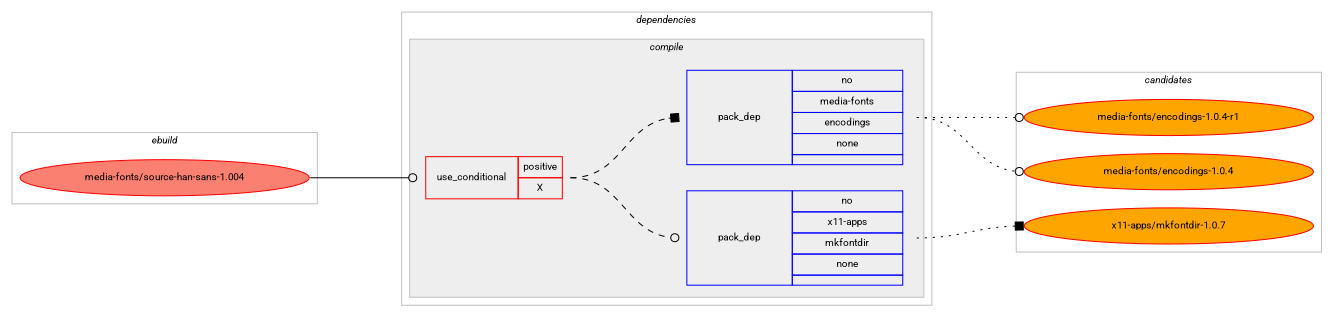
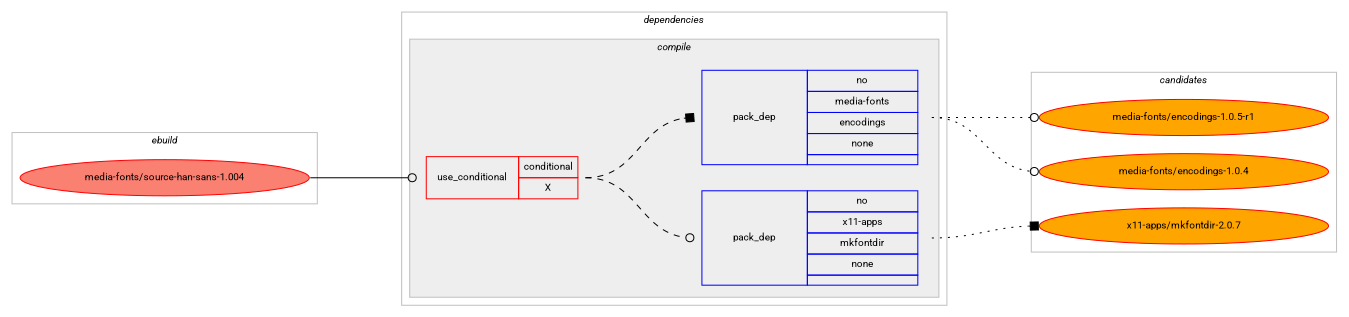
node "media-fonts/encodings-1.0.4-r1": label "media-fonts/encodings-1.0.4-r1" -> "media-fonts/encodings-1.0.5-r1"
node "use_conditional": text "positive" -> "conditional"
node "x11-apps/mkfontdir-1.0.7": label "x11-apps/mkfontdir-1.0.7" -> "x11-apps/mkfontdir-2.0.7"
